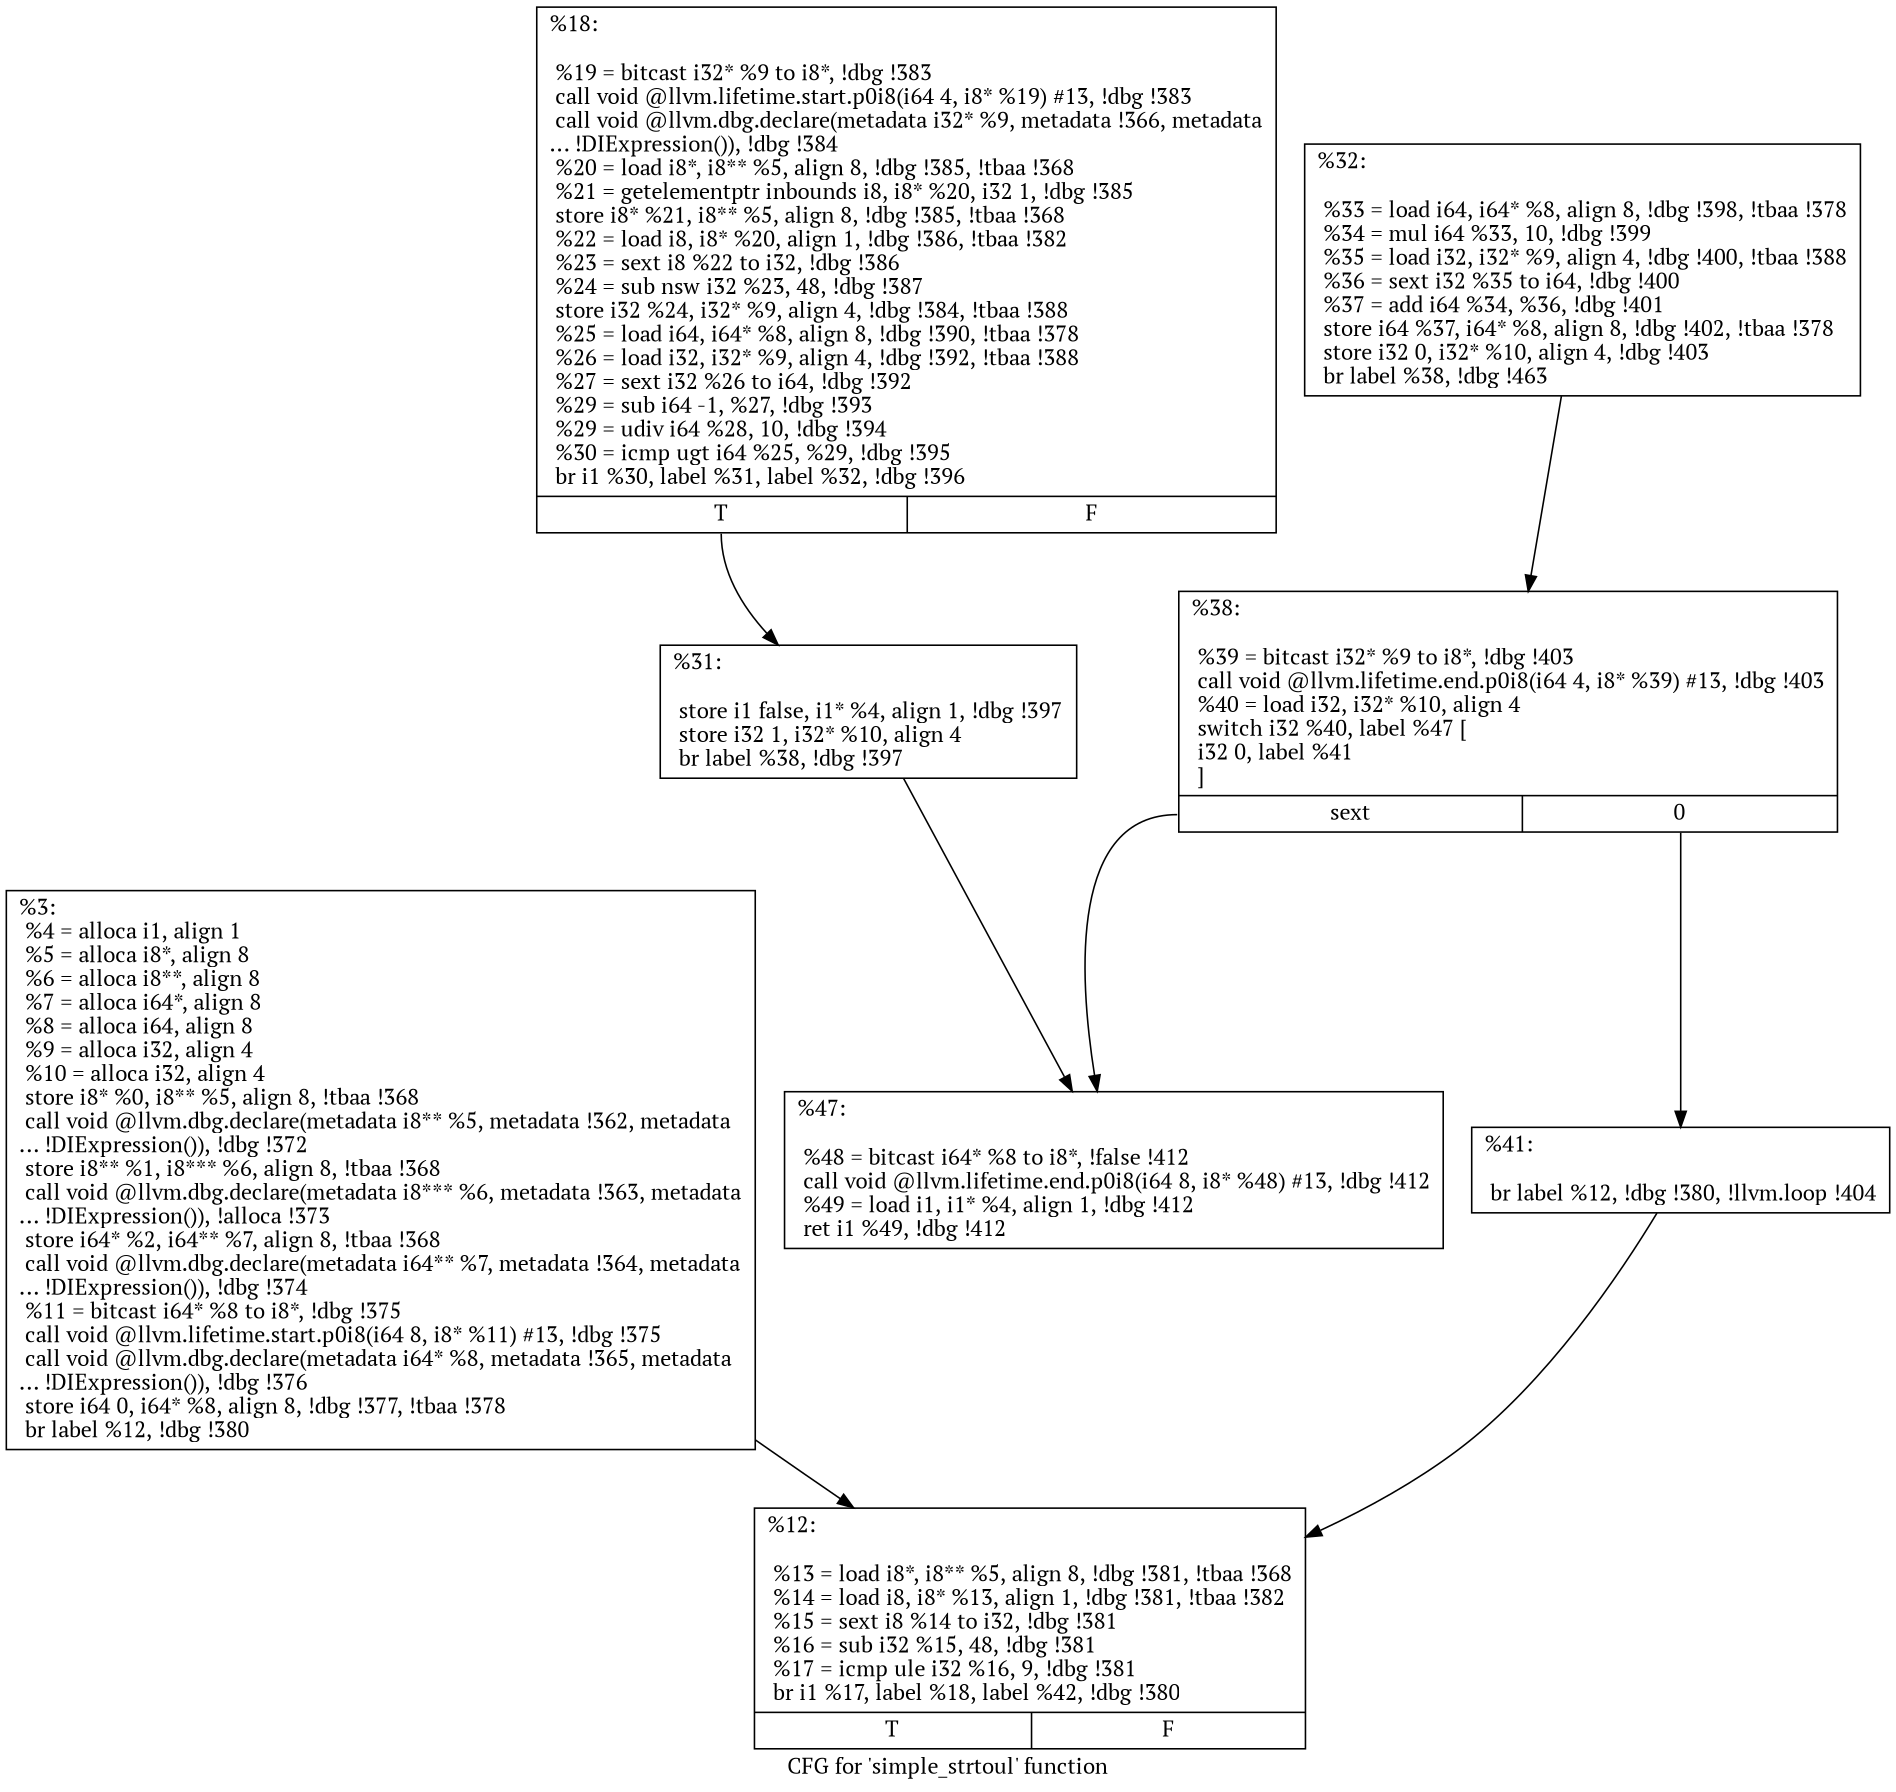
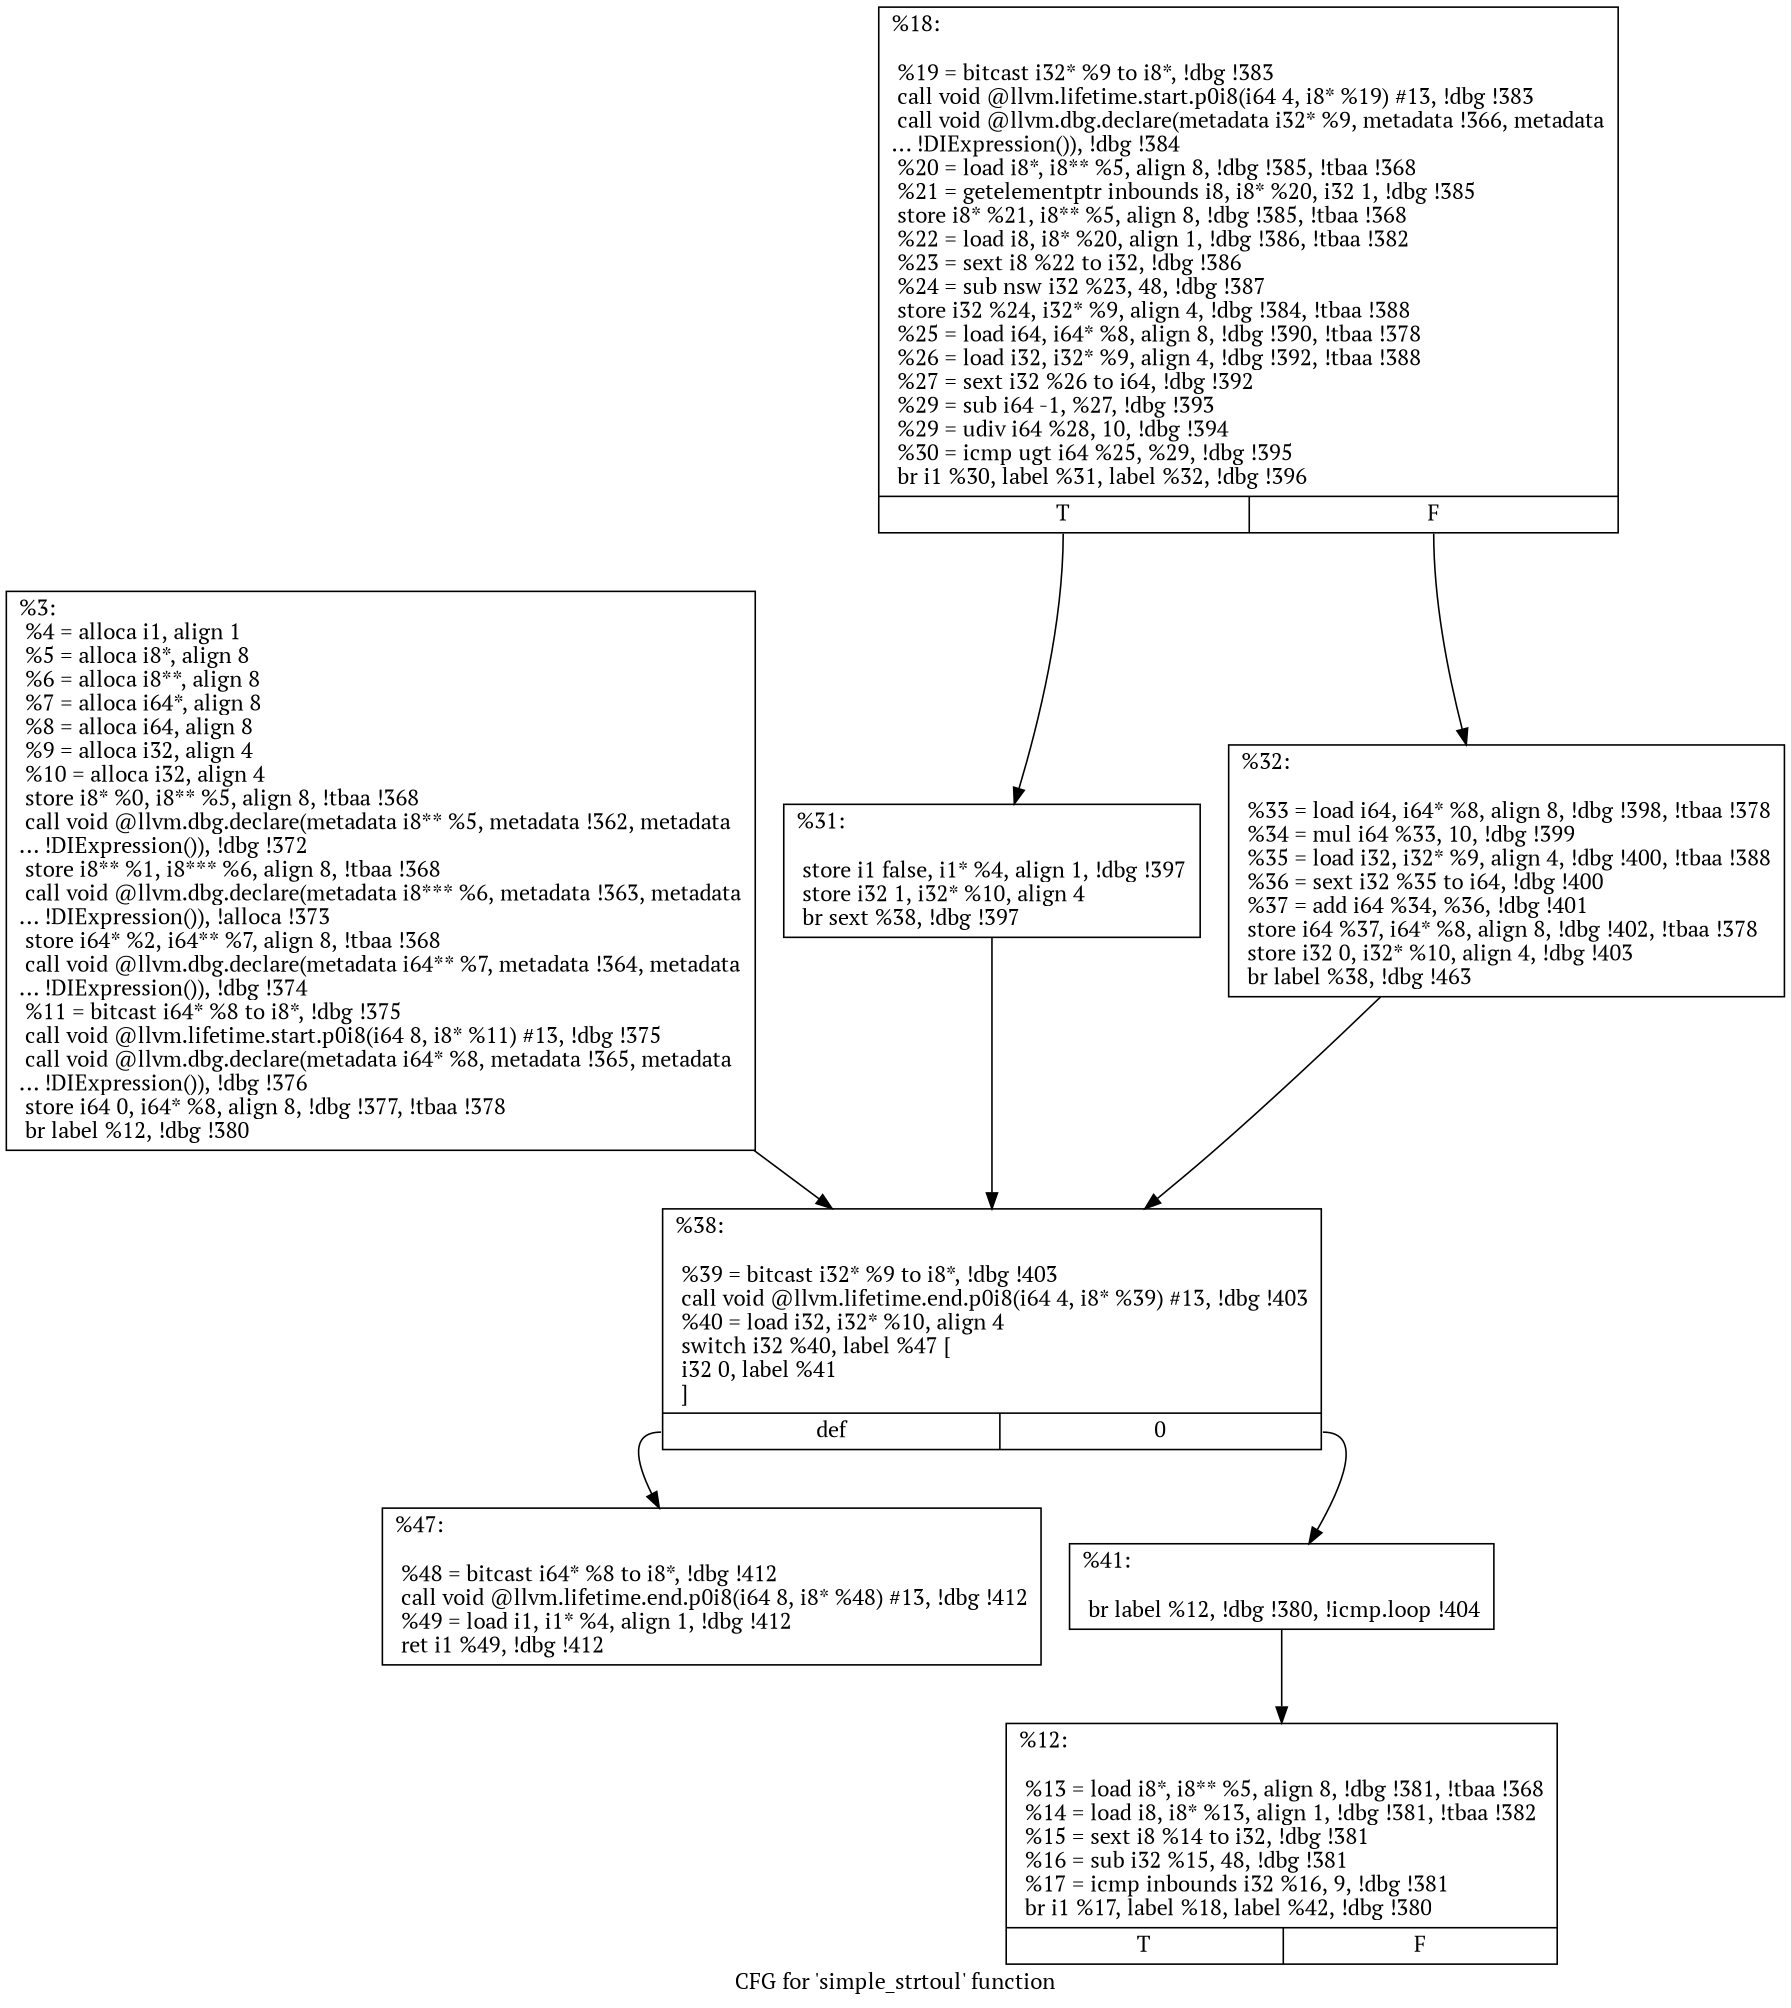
edge "%18:" -> "%32:": added
node "%31:": text "br label %38, !dbg !397" -> "br sext %38, !dbg !397"
node "%38:": text "sext" -> "def"
edge "%31:" -> "%47:": now "%31:" -> "%38:"
node "%47:": text "%48 = bitcast i64* %8 to i8*, !false !412" -> "%48 = bitcast i64* %8 to i8*, !dbg !412"
node "%41:": text "br label %12, !dbg !380, !llvm.loop !404" -> "br label %12, !dbg !380, !icmp.loop !404"
edge "%3:" -> "%12:": now "%3:" -> "%38:"
node "%12:": text "%17 = icmp ule i32 %16, 9, !dbg !381" -> "%17 = icmp inbounds i32 %16, 9, !dbg !381"
